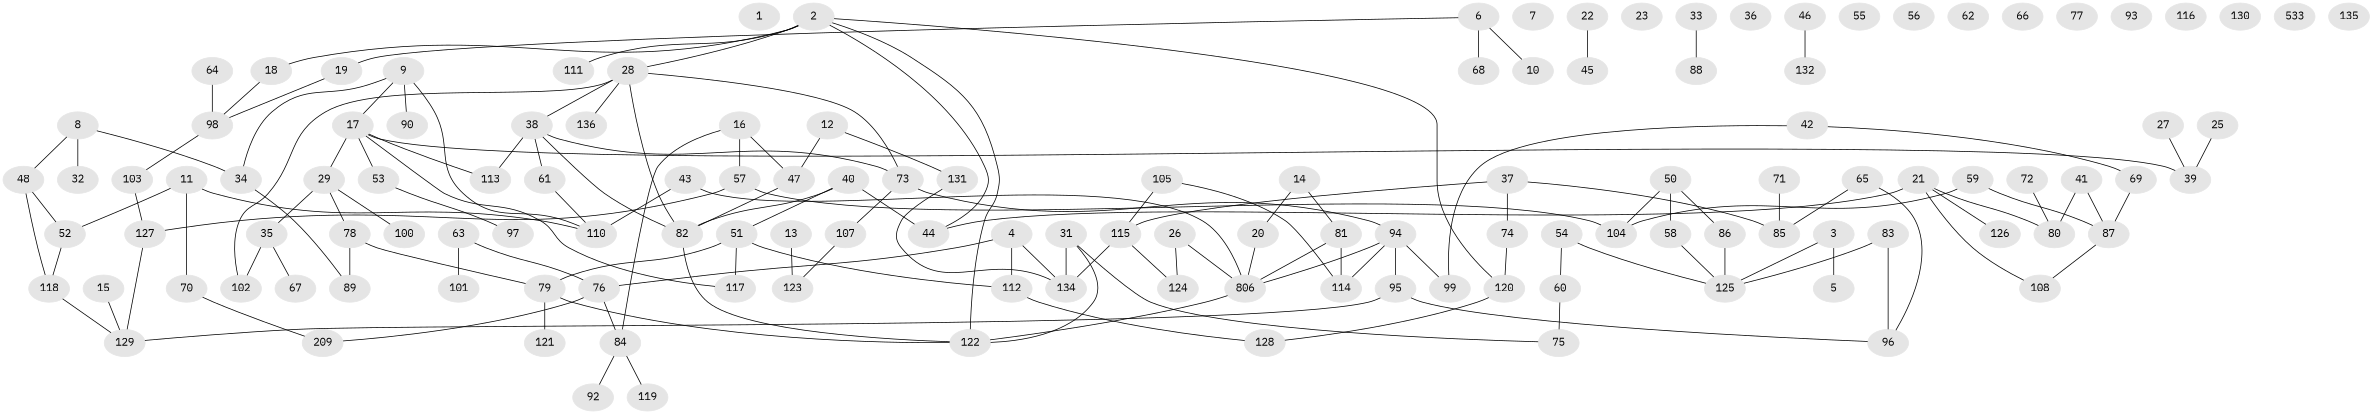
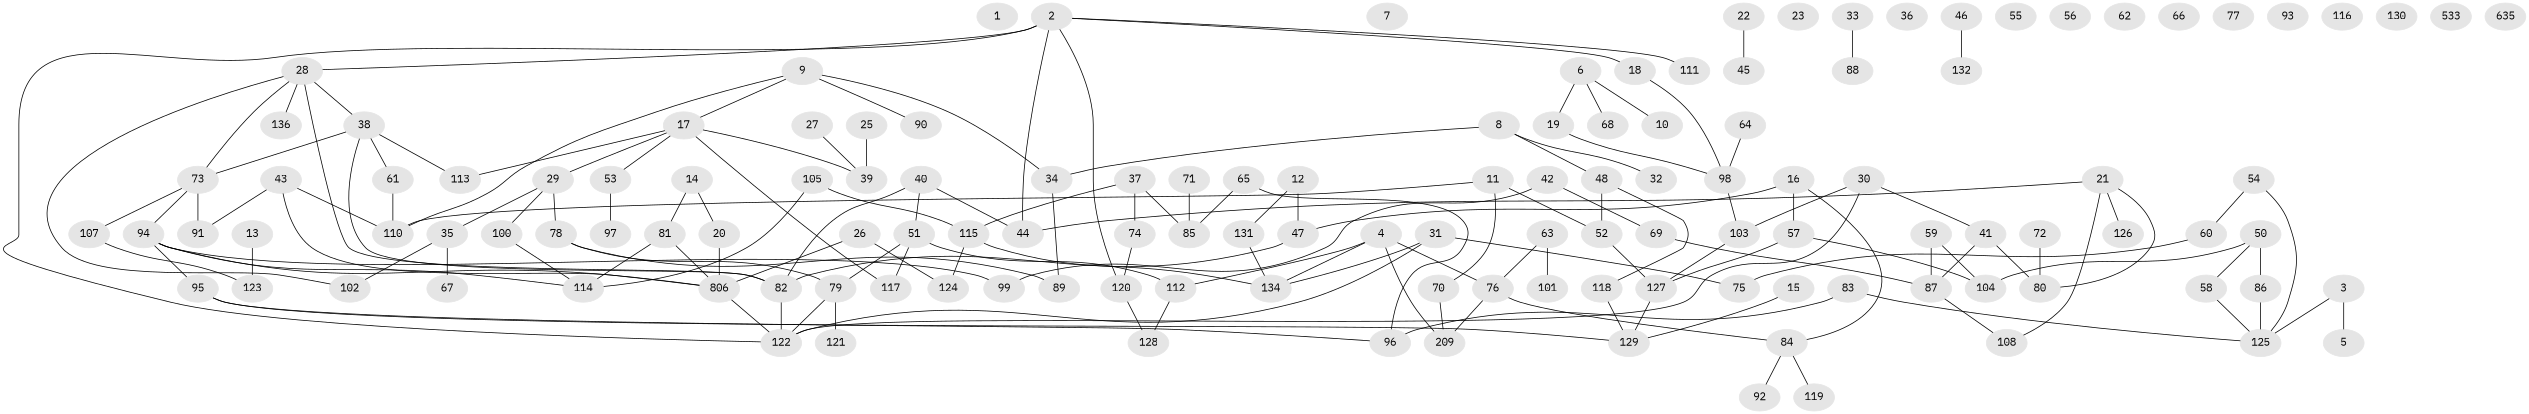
node "135": label "135" -> "635"
node "30": added
node "91": added
edge "100" -- "114": added
edge "52" -- "118": now "52" -- "127"
edge "4" -- "209": added
